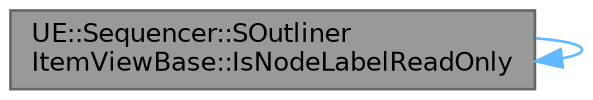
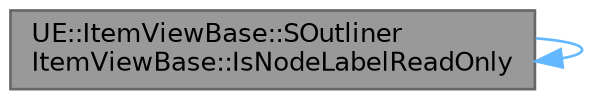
node "UE::Sequencer::SOutliner ItemViewBase::IsNodeLabelReadOnly": label "UE::Sequencer::SOutliner ItemViewBase::IsNodeLabelReadOnly" -> "UE::ItemViewBase::SOutliner ItemViewBase::IsNodeLabelReadOnly"
